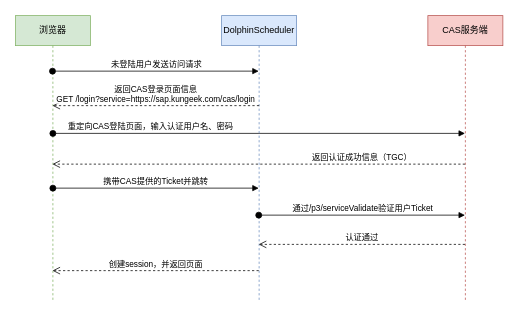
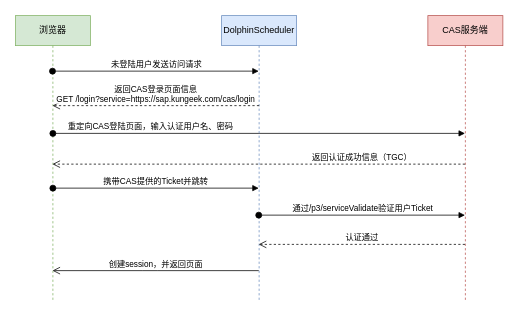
edge "DolphinScheduler" -> "浏览器": style dashed -> solid
